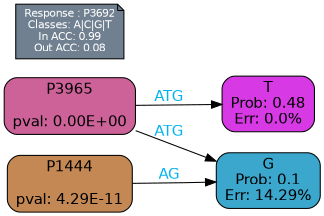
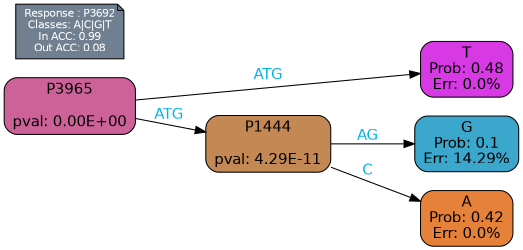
edge "P3965 pval: 0.00E+00" -> "G Prob: 0.1 Err: 14.29%": now "P3965 pval: 0.00E+00" -> "P1444 pval: 4.29E-11"
node "A Prob: 0.42 Err: 0.0%": added
